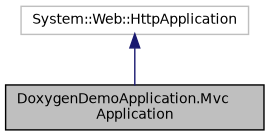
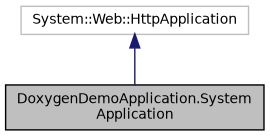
node "DoxygenDemoApplication.Mvc Application": label "DoxygenDemoApplication.Mvc Application" -> "DoxygenDemoApplication.System Application"
